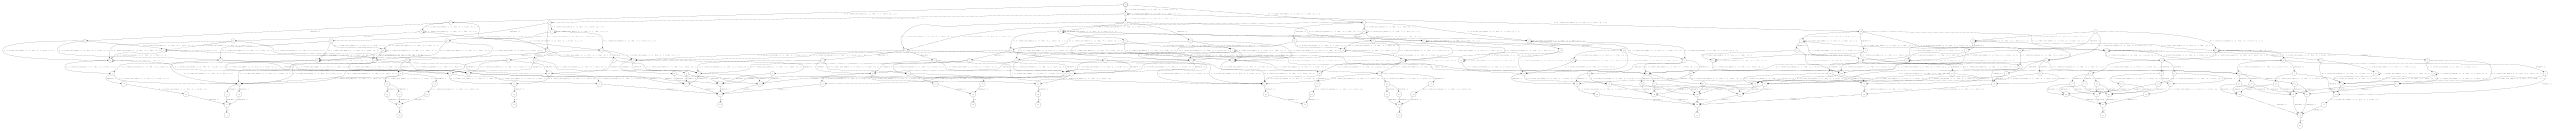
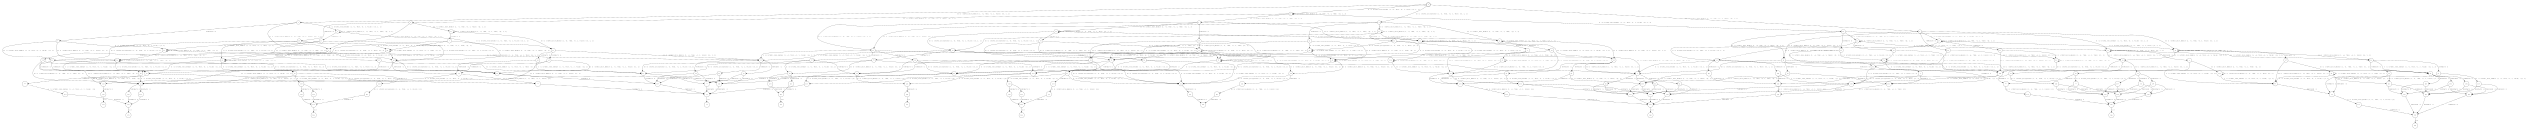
edge "0" -> "4": added, label "EX !0 !ATOMIC_EXCH_BRANCH (1, +1, TRUE, +1, 1, FALSE) !{0, 1, 2}"
